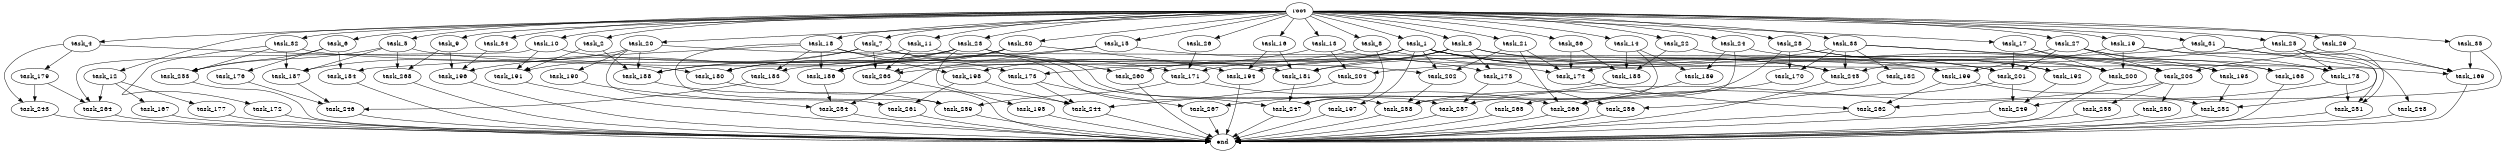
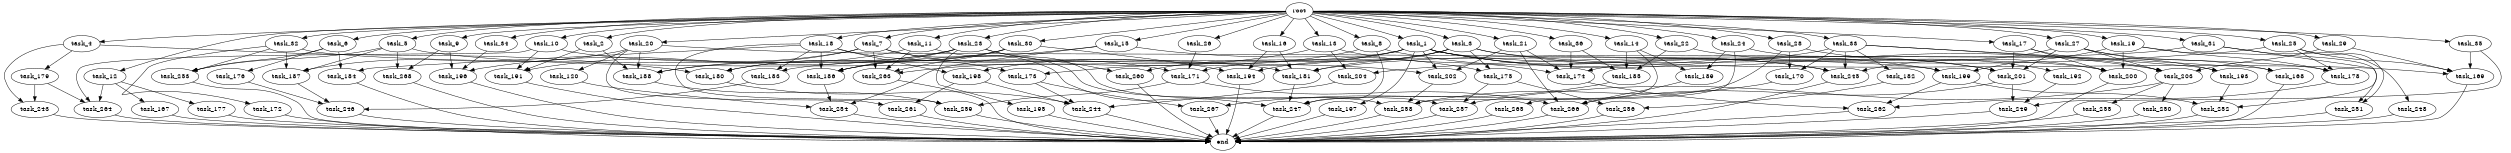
edge "task_28" -> "task_192": removed
node "task_190": label "task_190" -> "task_120"
edge "task_178" -> "task_251": removed
